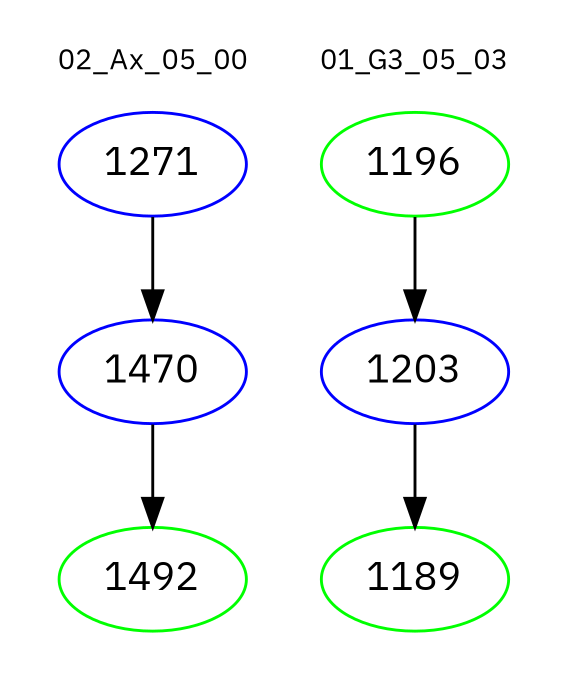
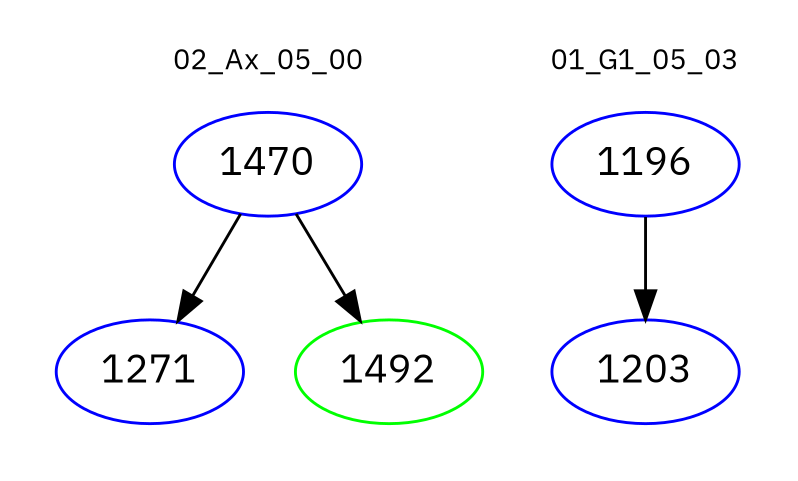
cluster "01_G3_05_03": label "01_G3_05_03" -> "01_G1_05_03"
node "1196": color green -> blue
edge "1271" -> "1470": reversed
node "1189": removed
